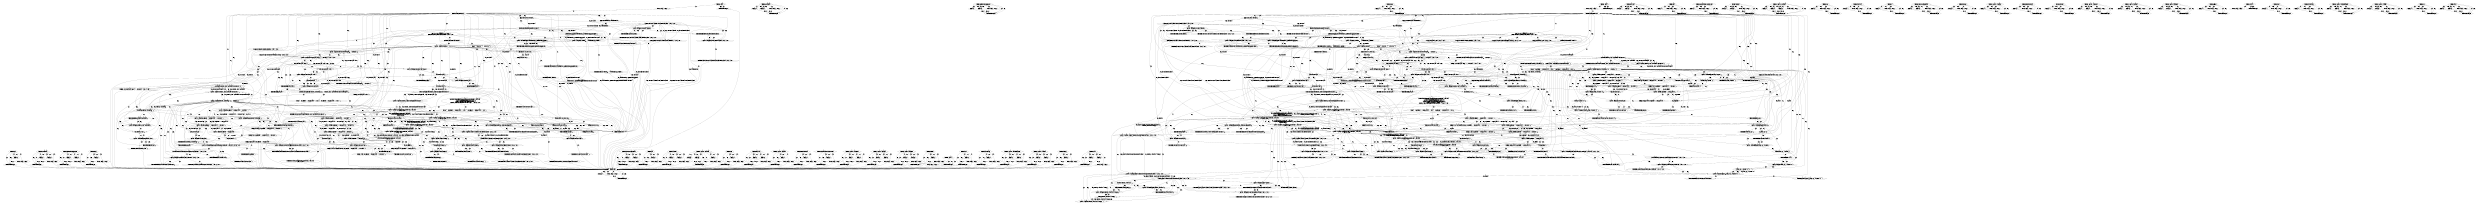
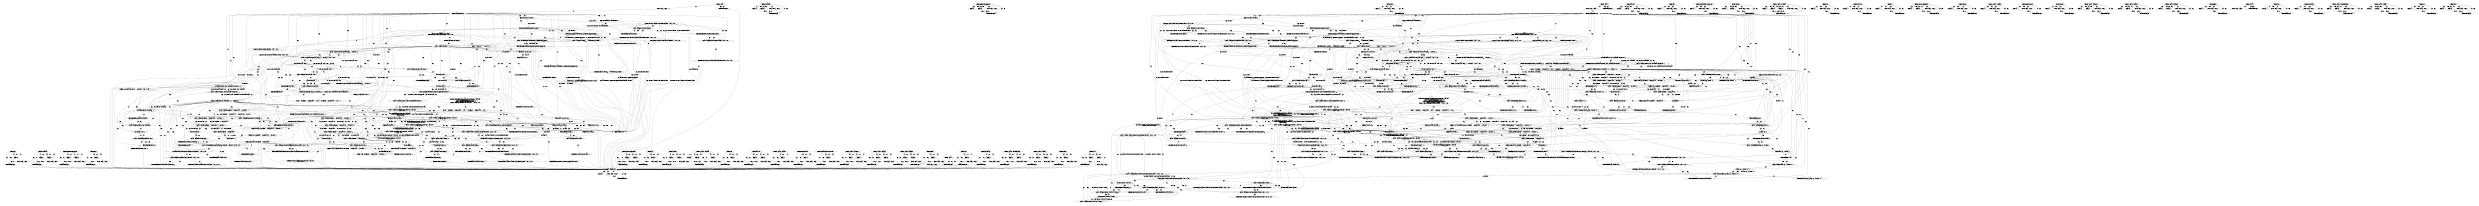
node "<(LOCAL,GURL page_url: GURL)<SUB>24</SUB>>": removed
edge "(url,frame->document().url())" -> "(<operator>.fieldAccess,frame->document().url)": now "(IDENTIFIER,frame_url,frame_url = frame->document().url())" -> "(<operator>.fieldAccess,frame->document().url)"
edge "<(PARAM,const WebKit::WebFrame* frame)<SUB>3</SUB>>" -> "(top,frame->top())": removed, label "DDG: frame"
edge "(FIELD_IDENTIFIER,top,top)" -> "(<operator>.assignment,frame_url = frame->document().url())": reversed
node "(IDENTIFIER,frame,frame->top())": removed
edge "(<operator>.fieldAccess,frame->top()->document().url)" -> "(url,frame->top()->document().url())": removed, label "CFG:"
node "(IDENTIFIER,extension,extension->devtools_url())": added
